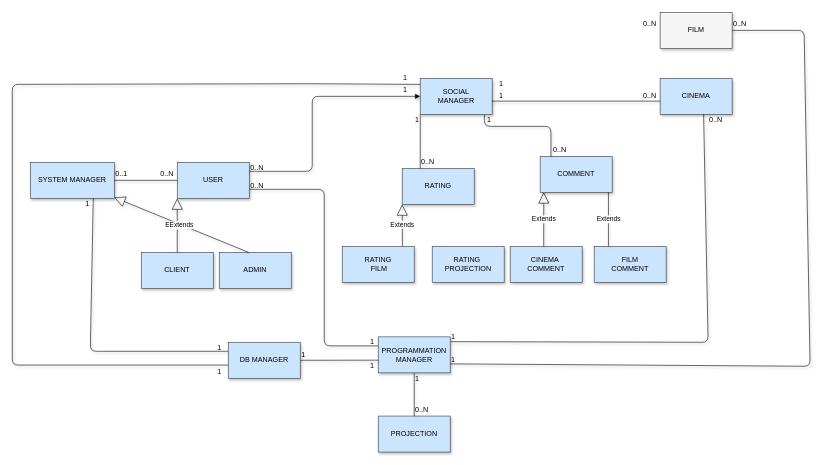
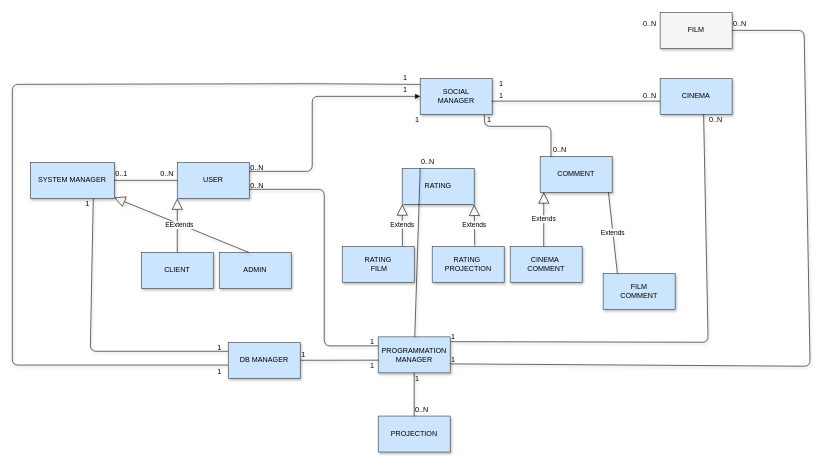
edge "SOCIAL MANAGER" -- "RATING": now "PROGRAMMATION MANAGER" -- "RATING"
edge "RATING PROJECTION" -> "RATING": added, label "Extends"
node "FILM COMMENT": moved (630, 264) -> (639, 291)
